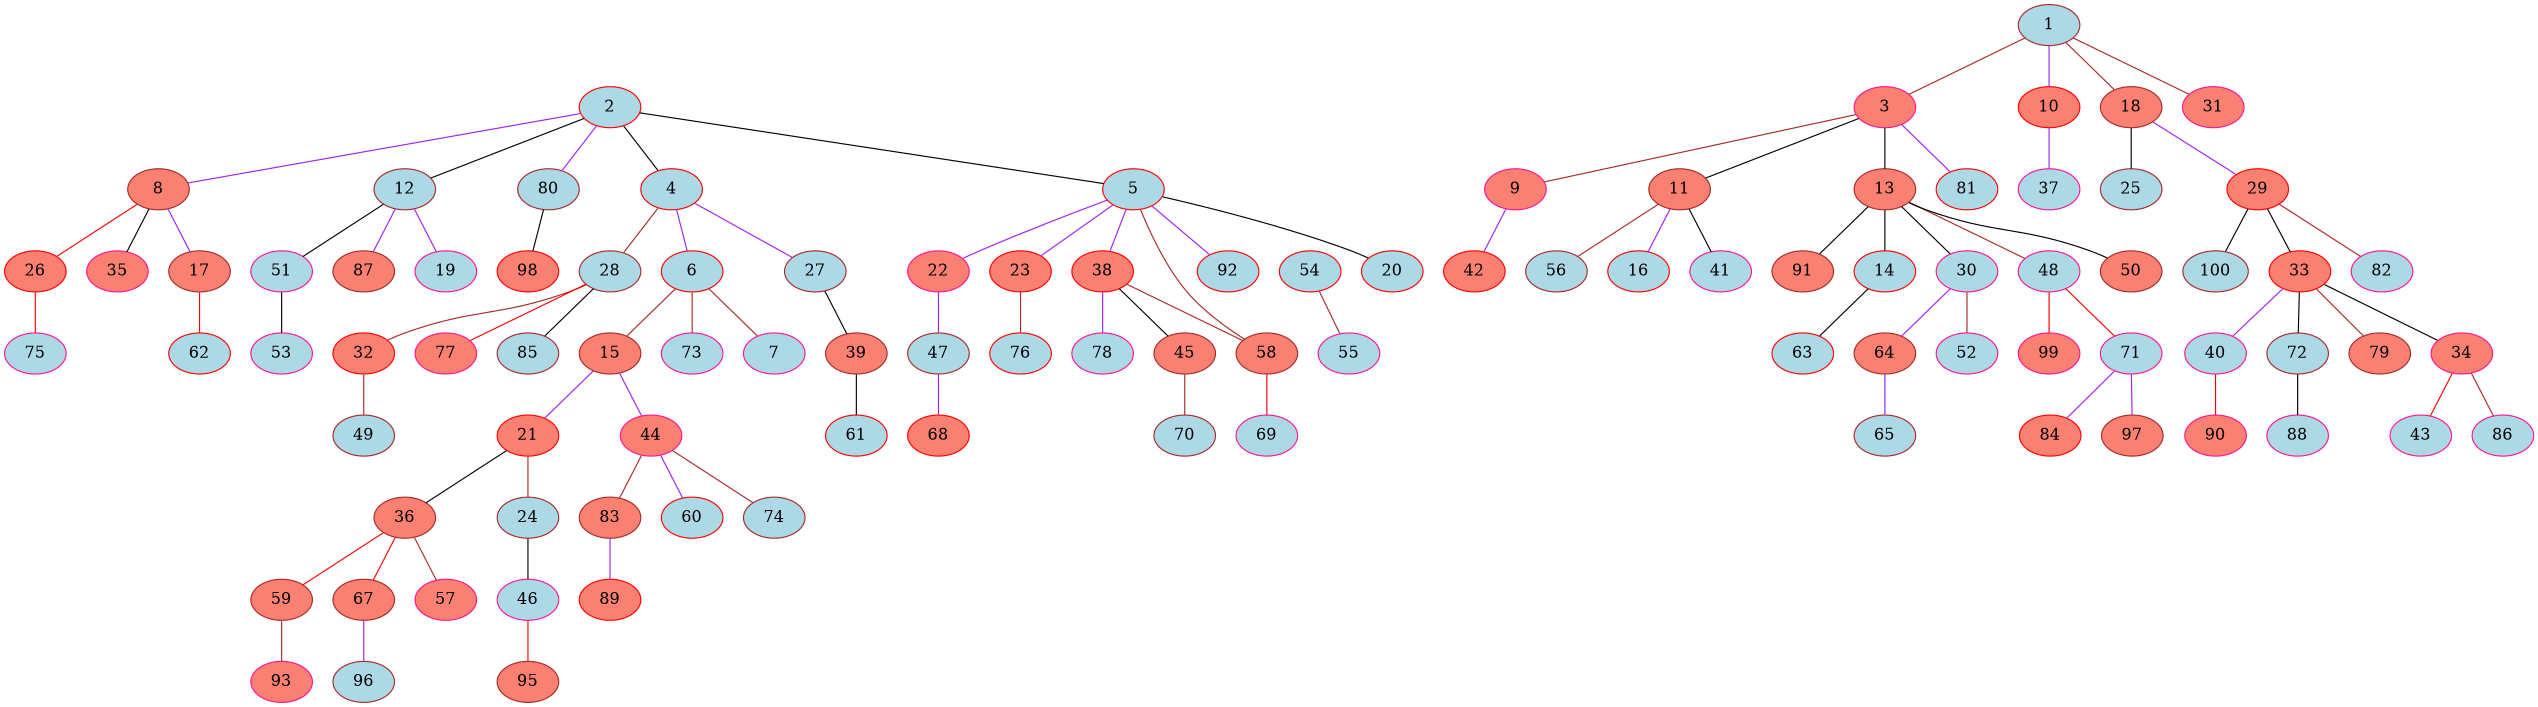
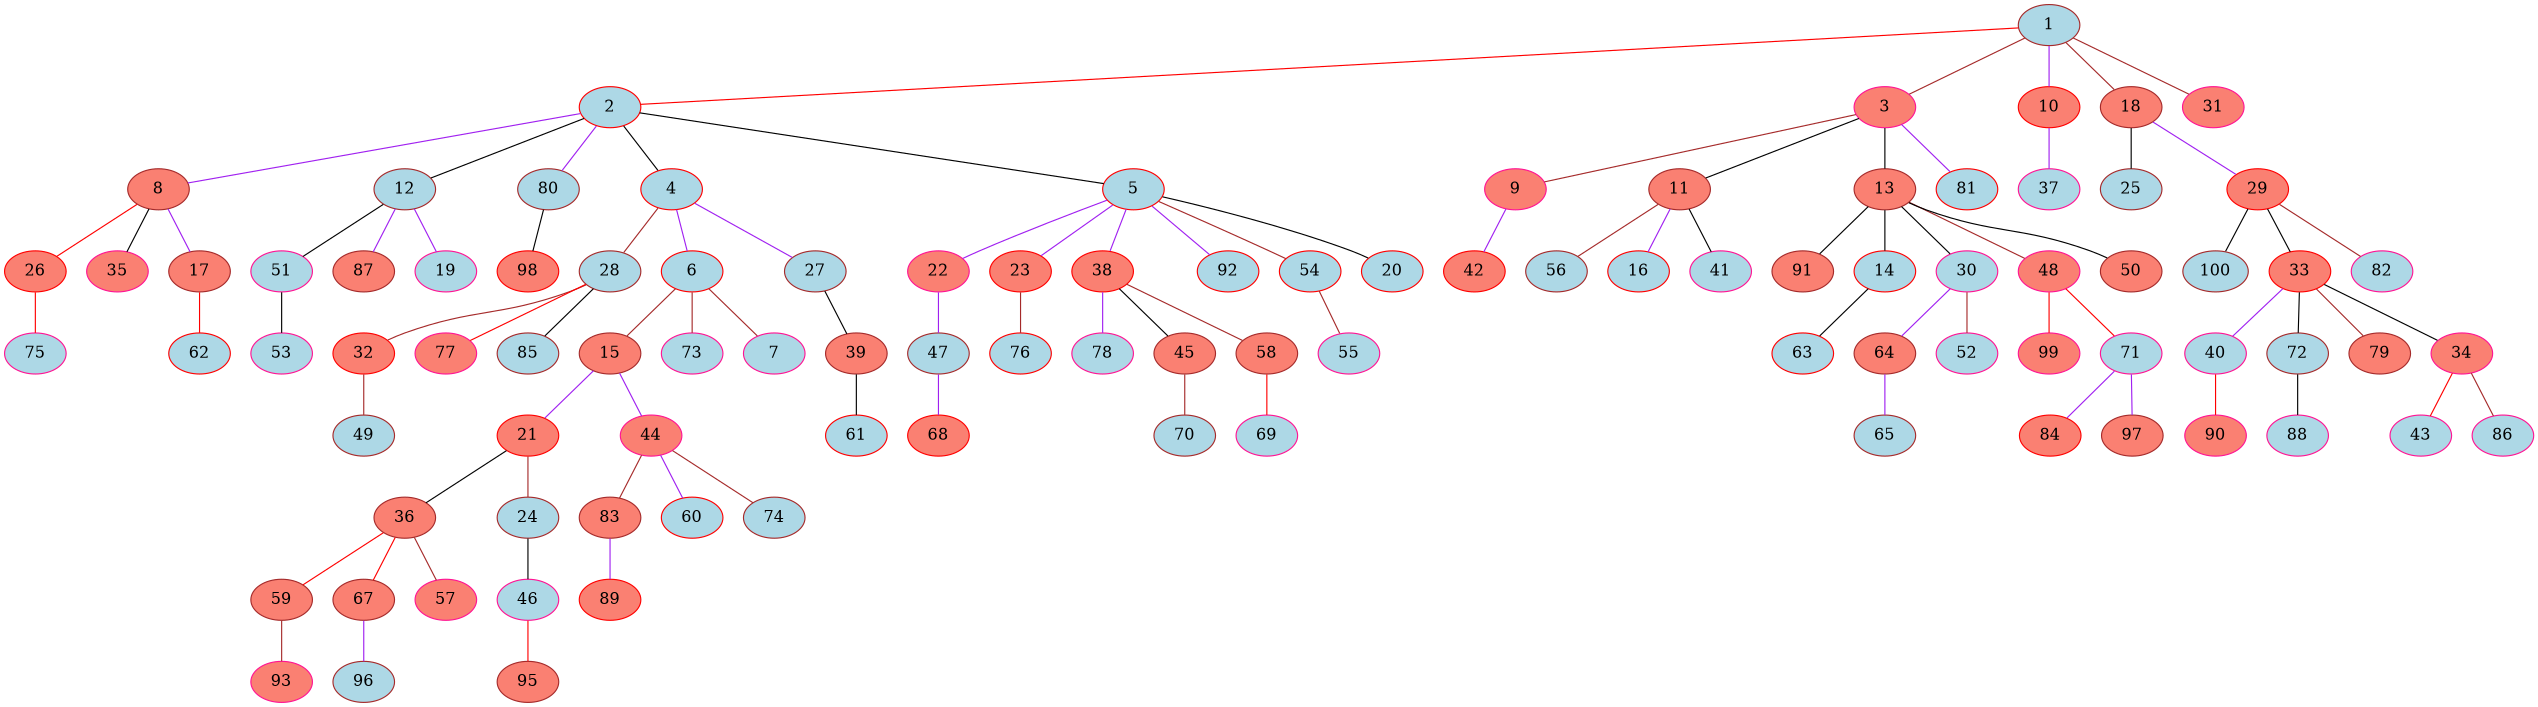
edge "1" -- "2": added
node "48": fillcolor lightblue -> salmon
edge "5" -- "58": now "5" -- "54"
